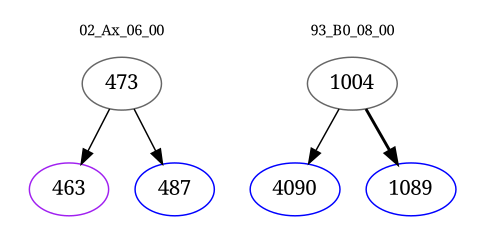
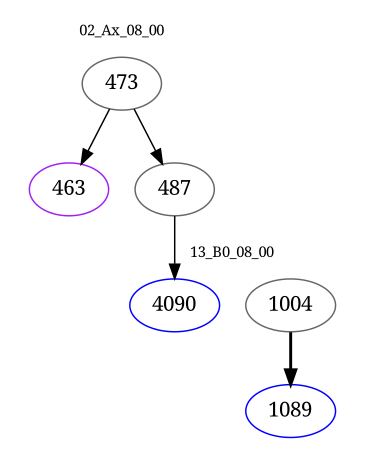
cluster "02_Ax_06_00": label "02_Ax_06_00" -> "02_Ax_08_00"
cluster "93_B0_08_00": label "93_B0_08_00" -> "13_B0_08_00"
edge "1004" -> "4090": now "487" -> "4090"
node "487": color blue -> gray40
